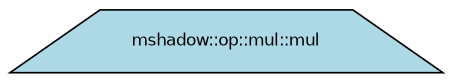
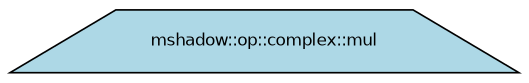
node "mshadow::op::mul::mul": label "mshadow::op::mul::mul" -> "mshadow::op::complex::mul"
